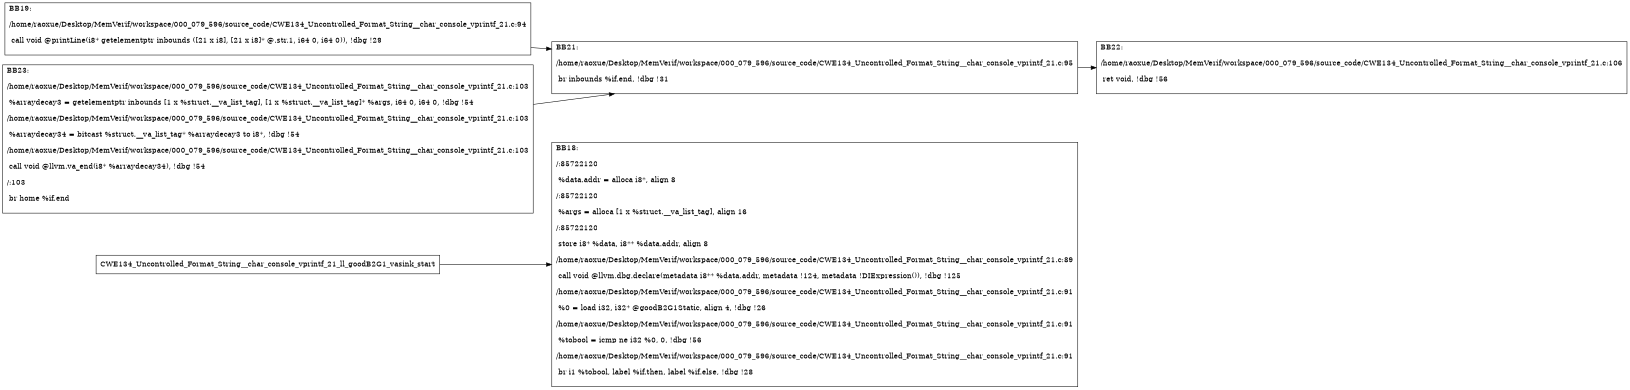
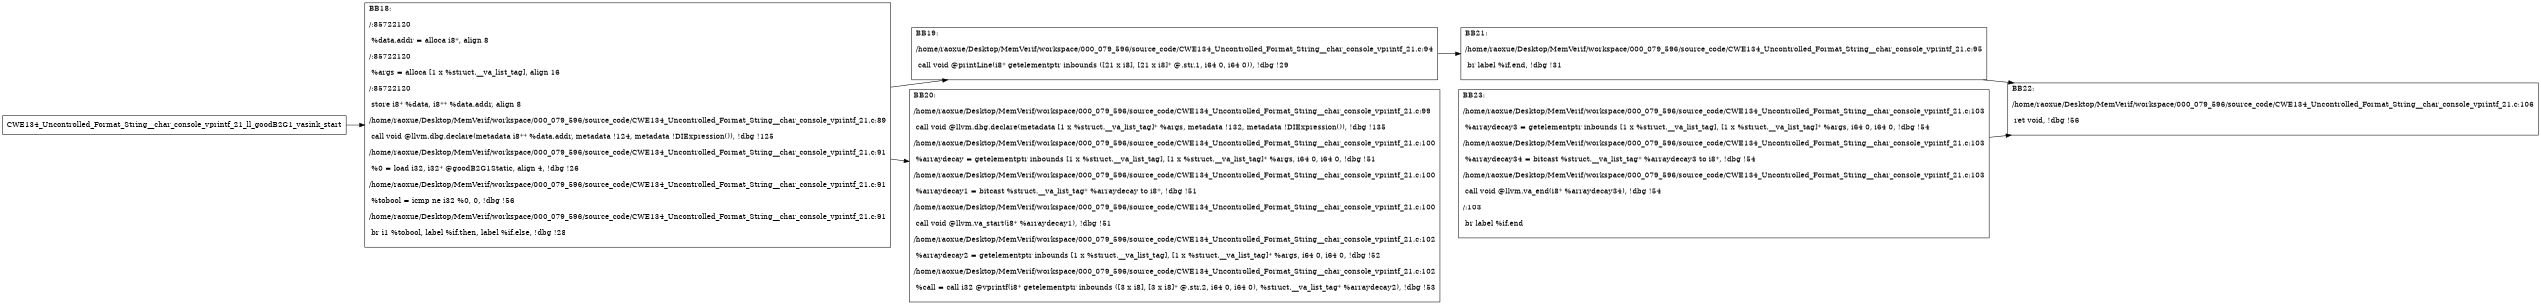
node "BB21:": text "br inbounds %if.end, !dbg !31" -> "br label %if.end, !dbg !31"
edge "BB18:" -> "BB19:": added
edge "BB23:" -> "BB21:": now "BB23:" -> "BB22:"
node "BB20:": added
node "BB23:": text "br home %if.end" -> "br label %if.end"
